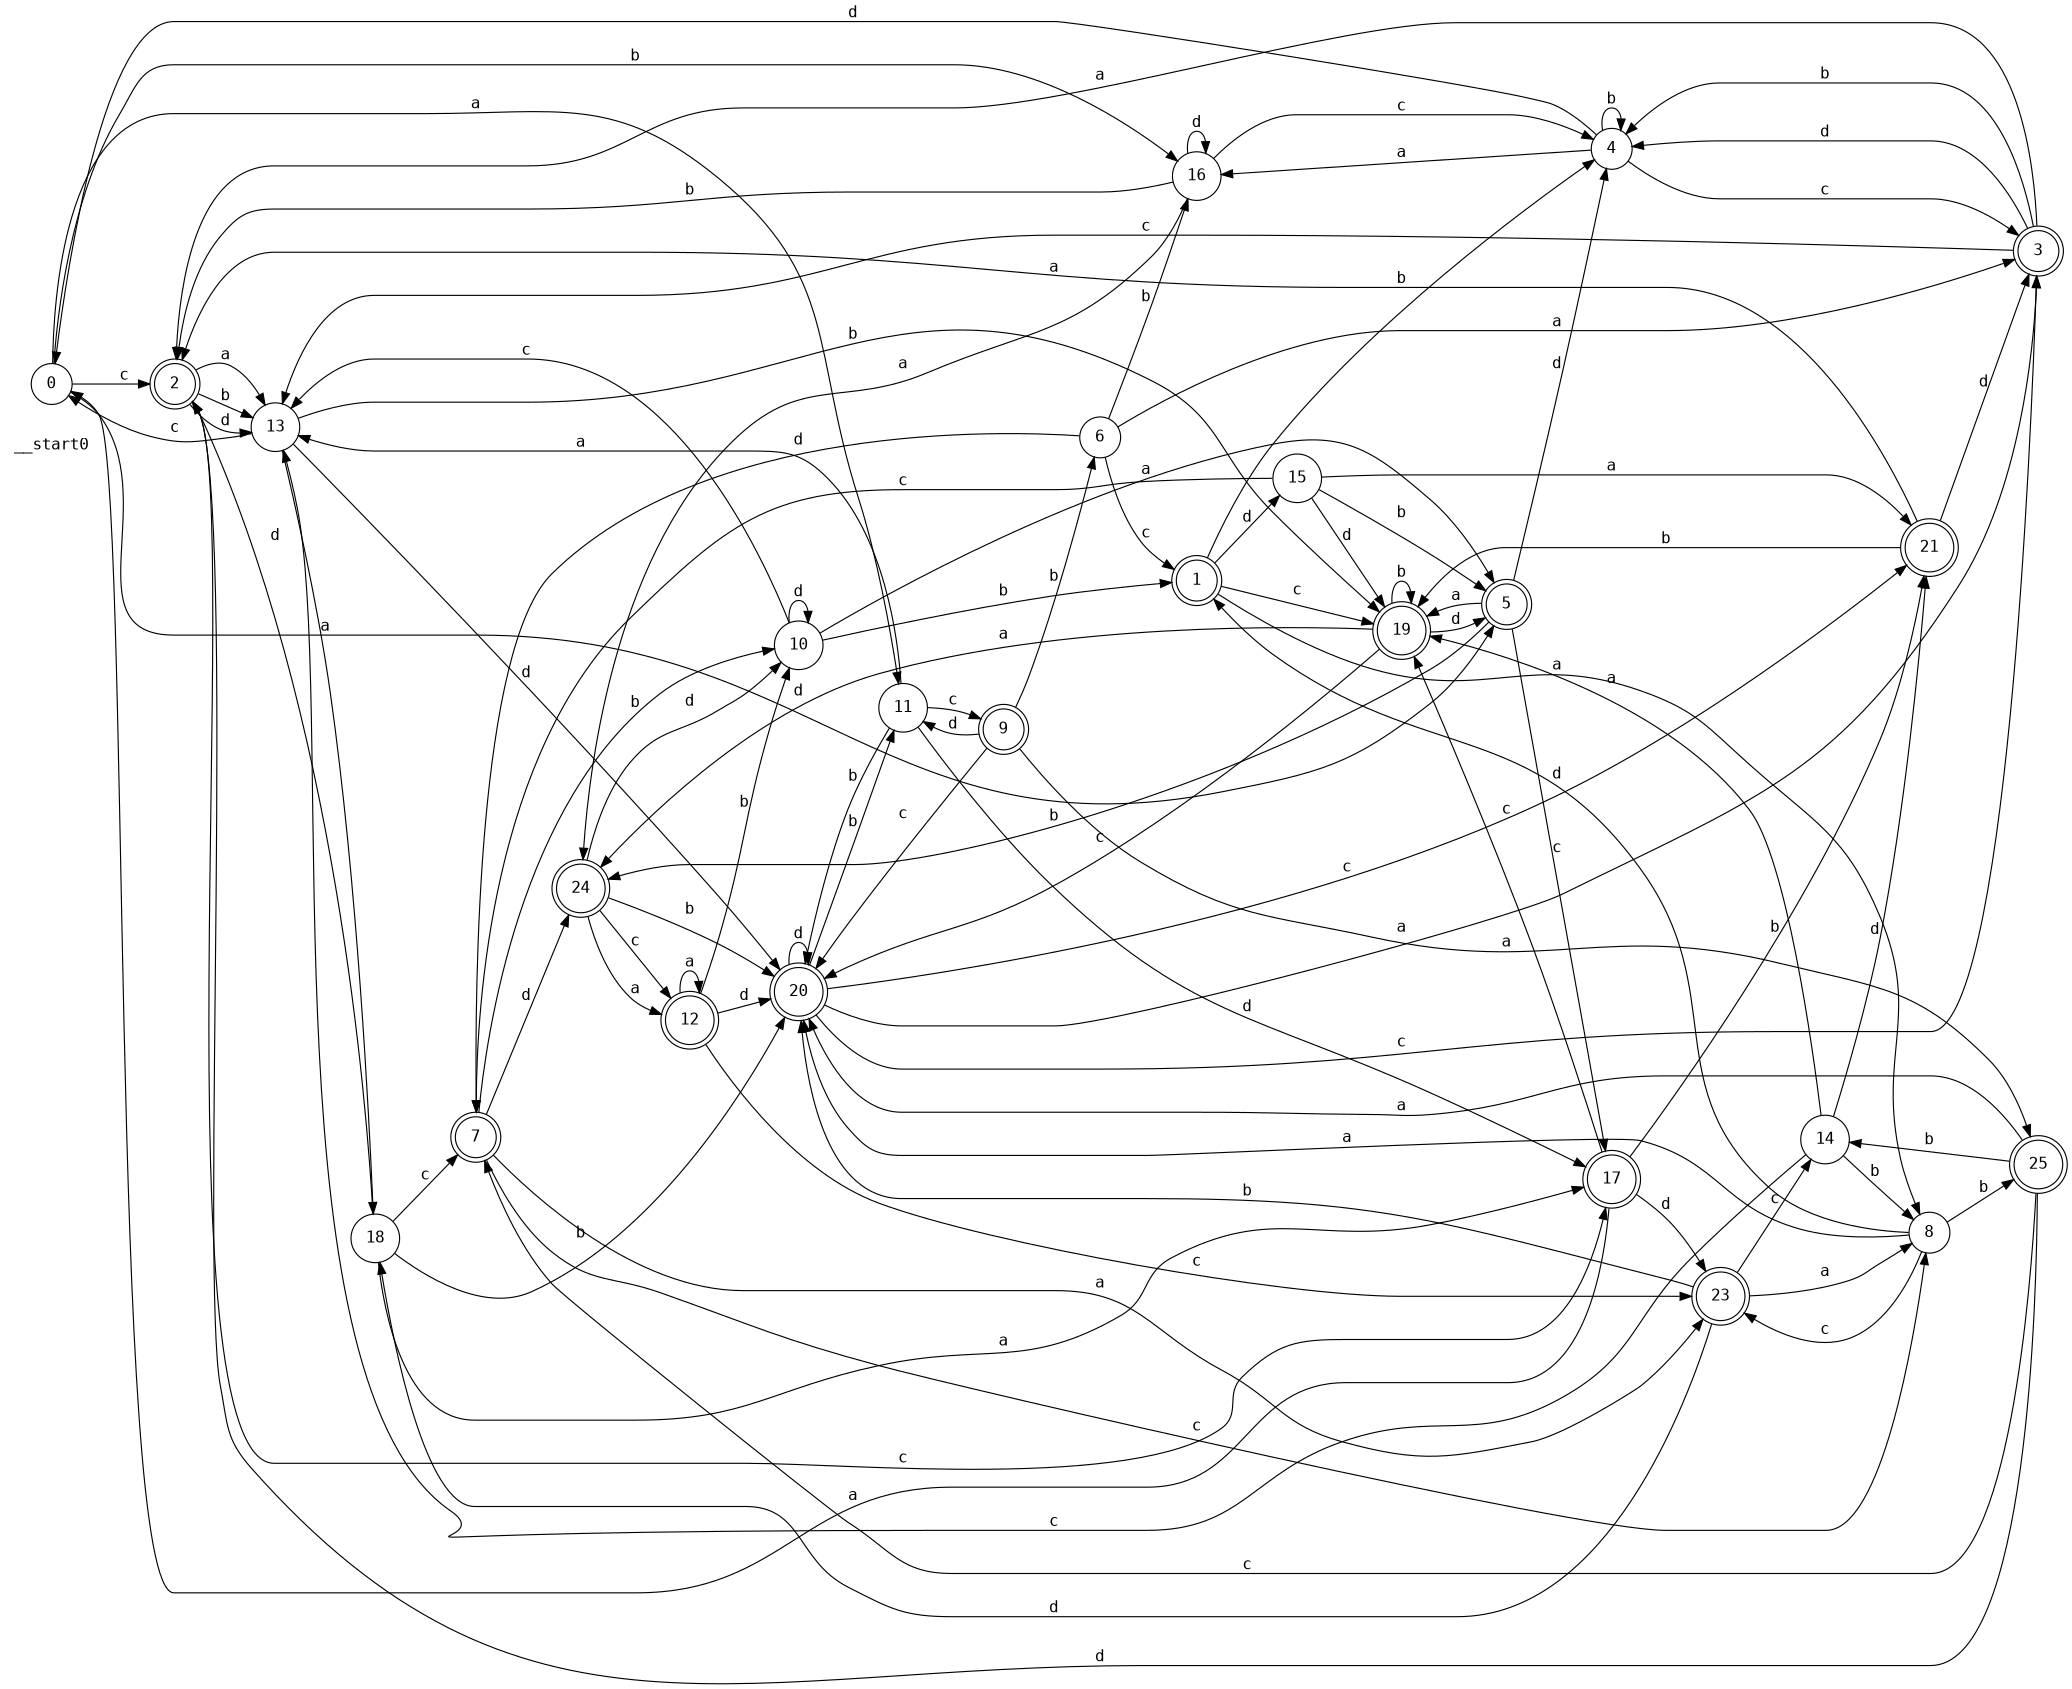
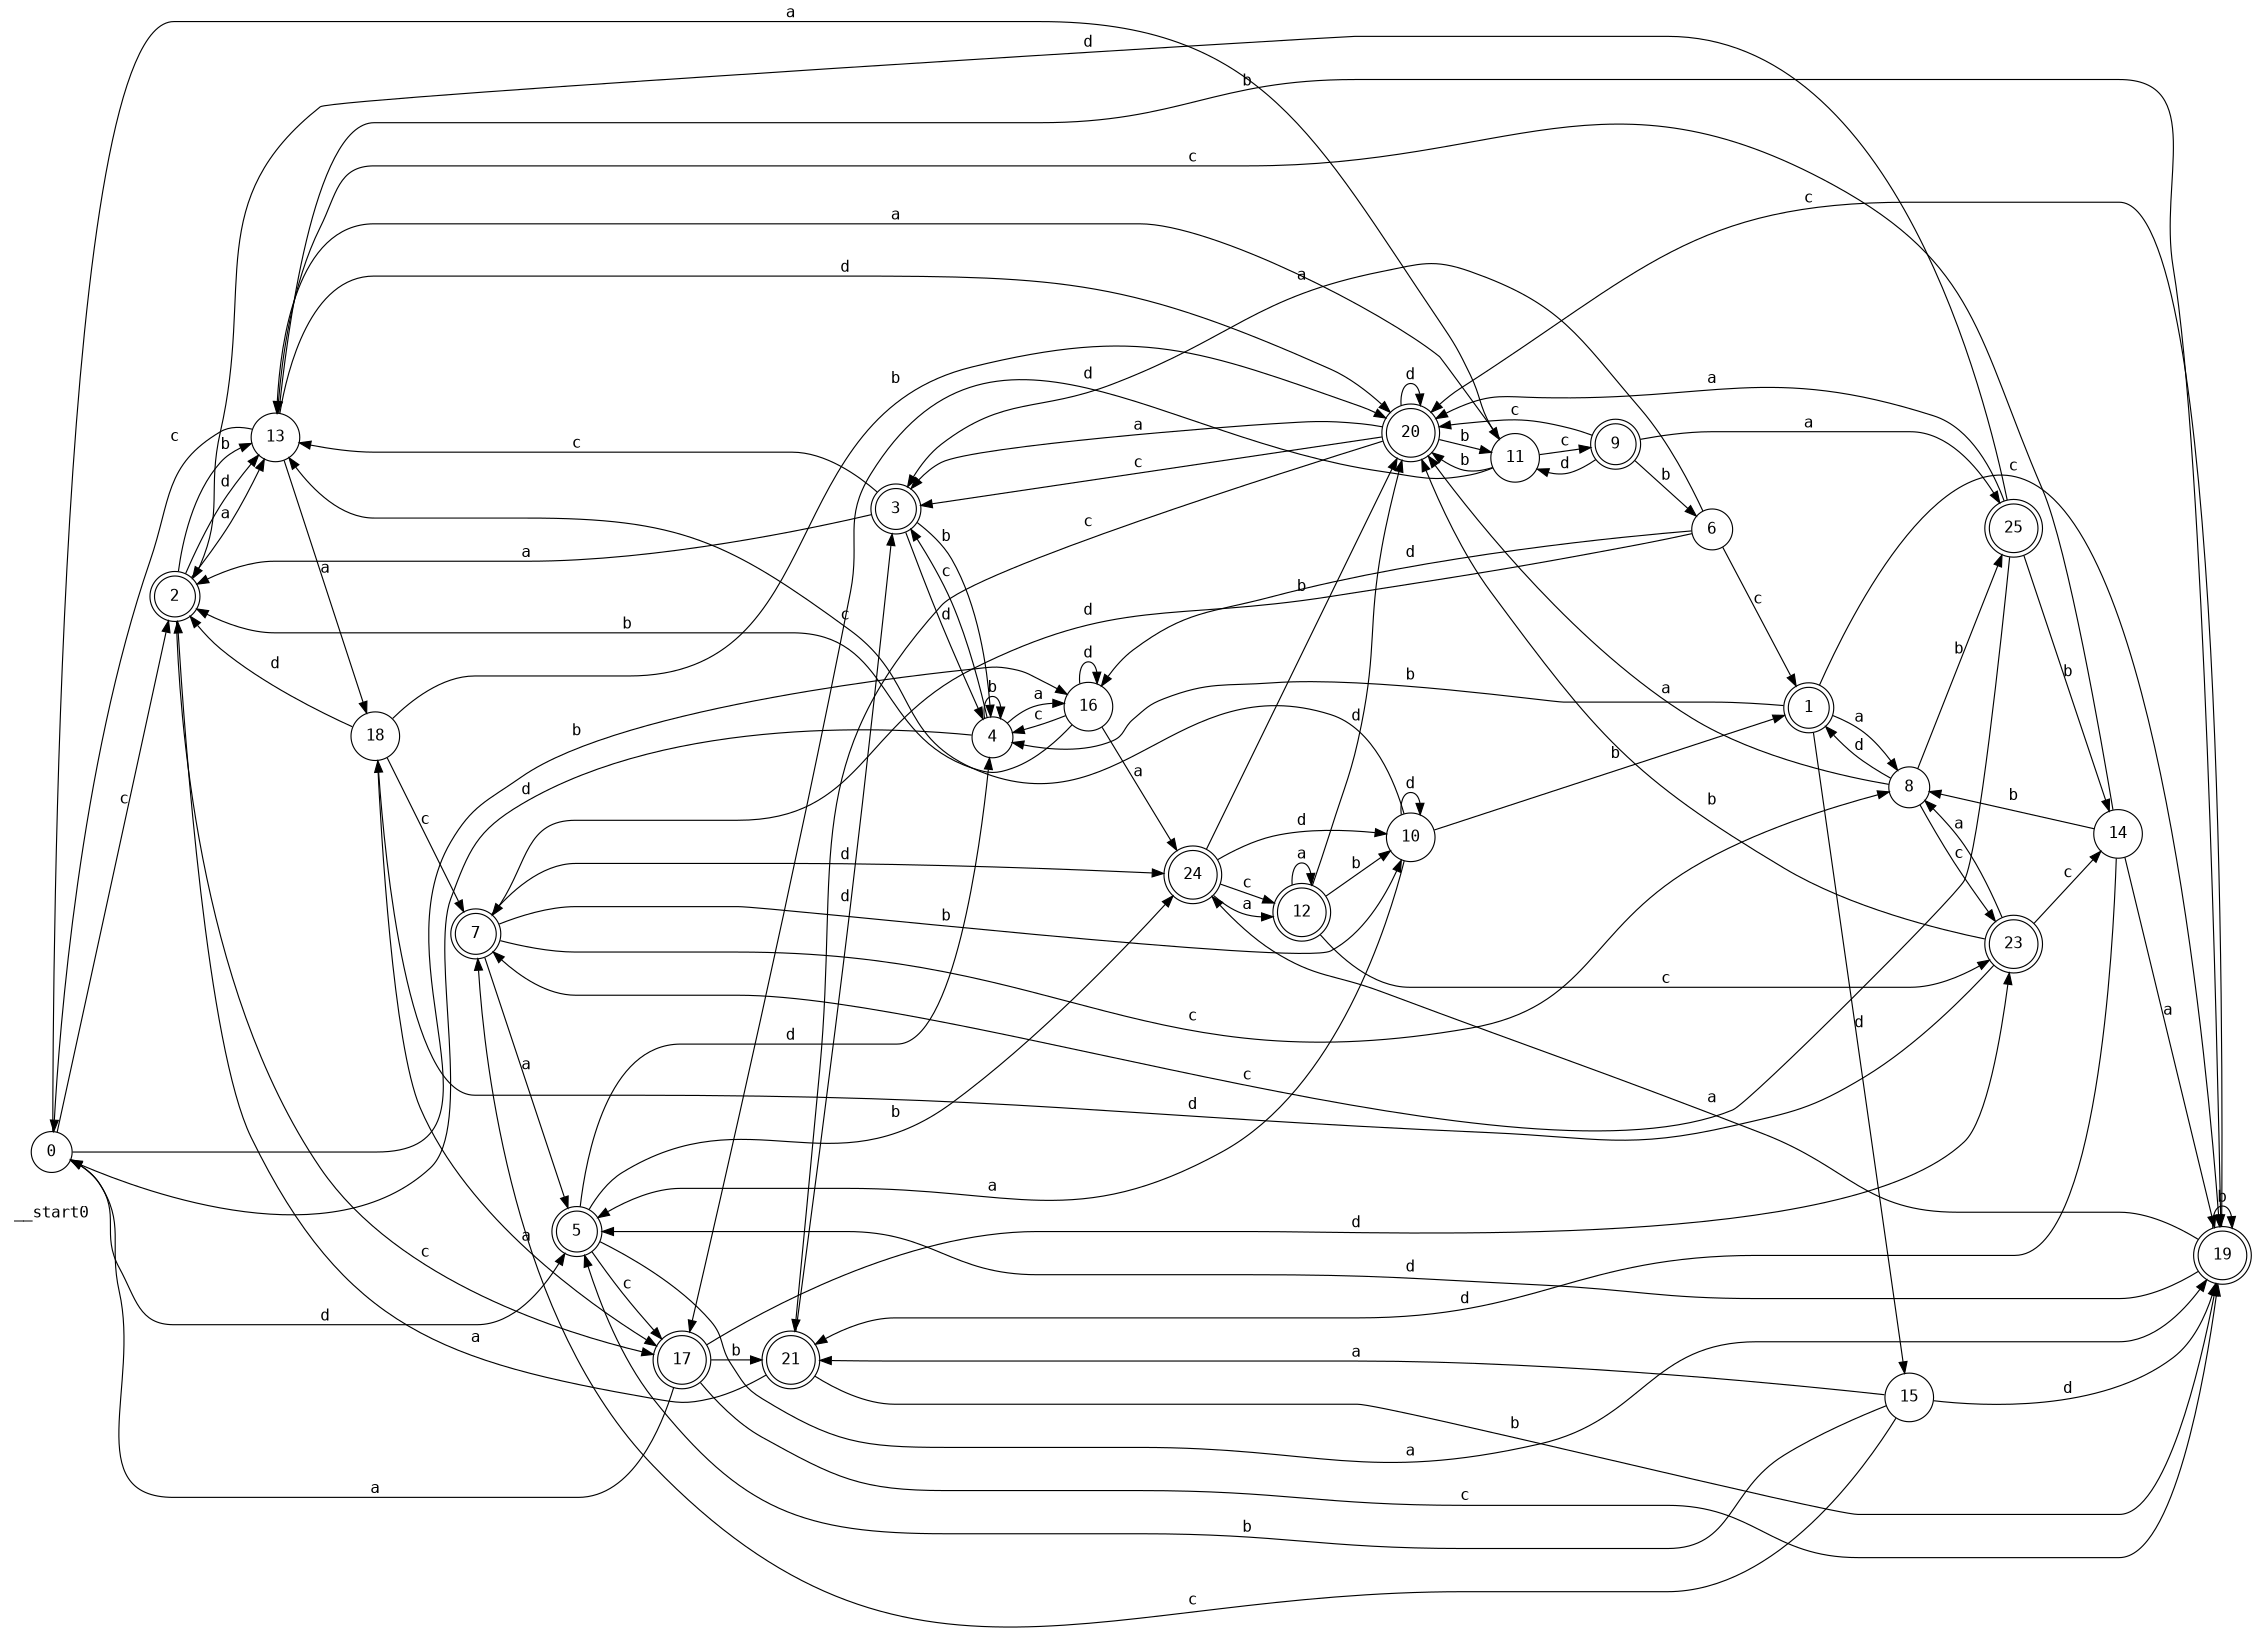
edge "6" -> "16": label "b" -> "d"
edge "7" -> "23": now "7" -> "5"
